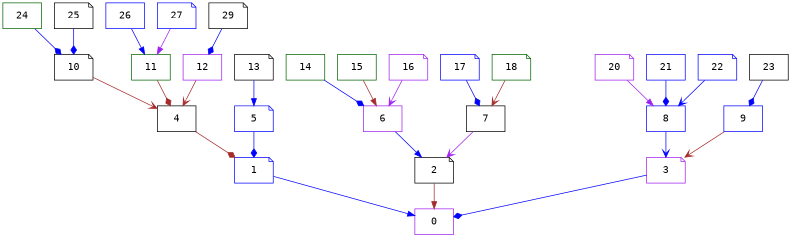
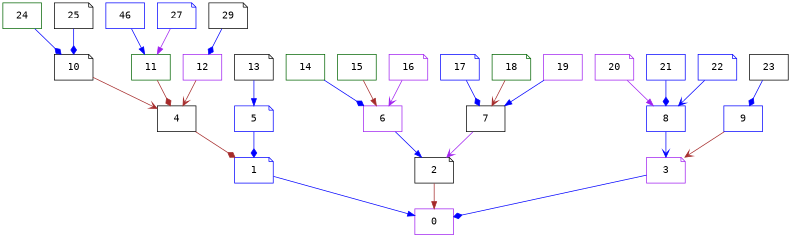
node "26": label "26" -> "46"
node "19": added
